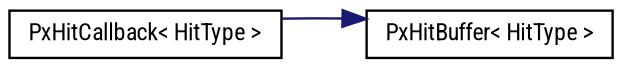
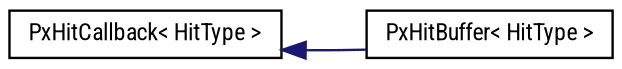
edge "PxHitCallback< HitType >" -> "PxHitBuffer< HitType >": reversed
